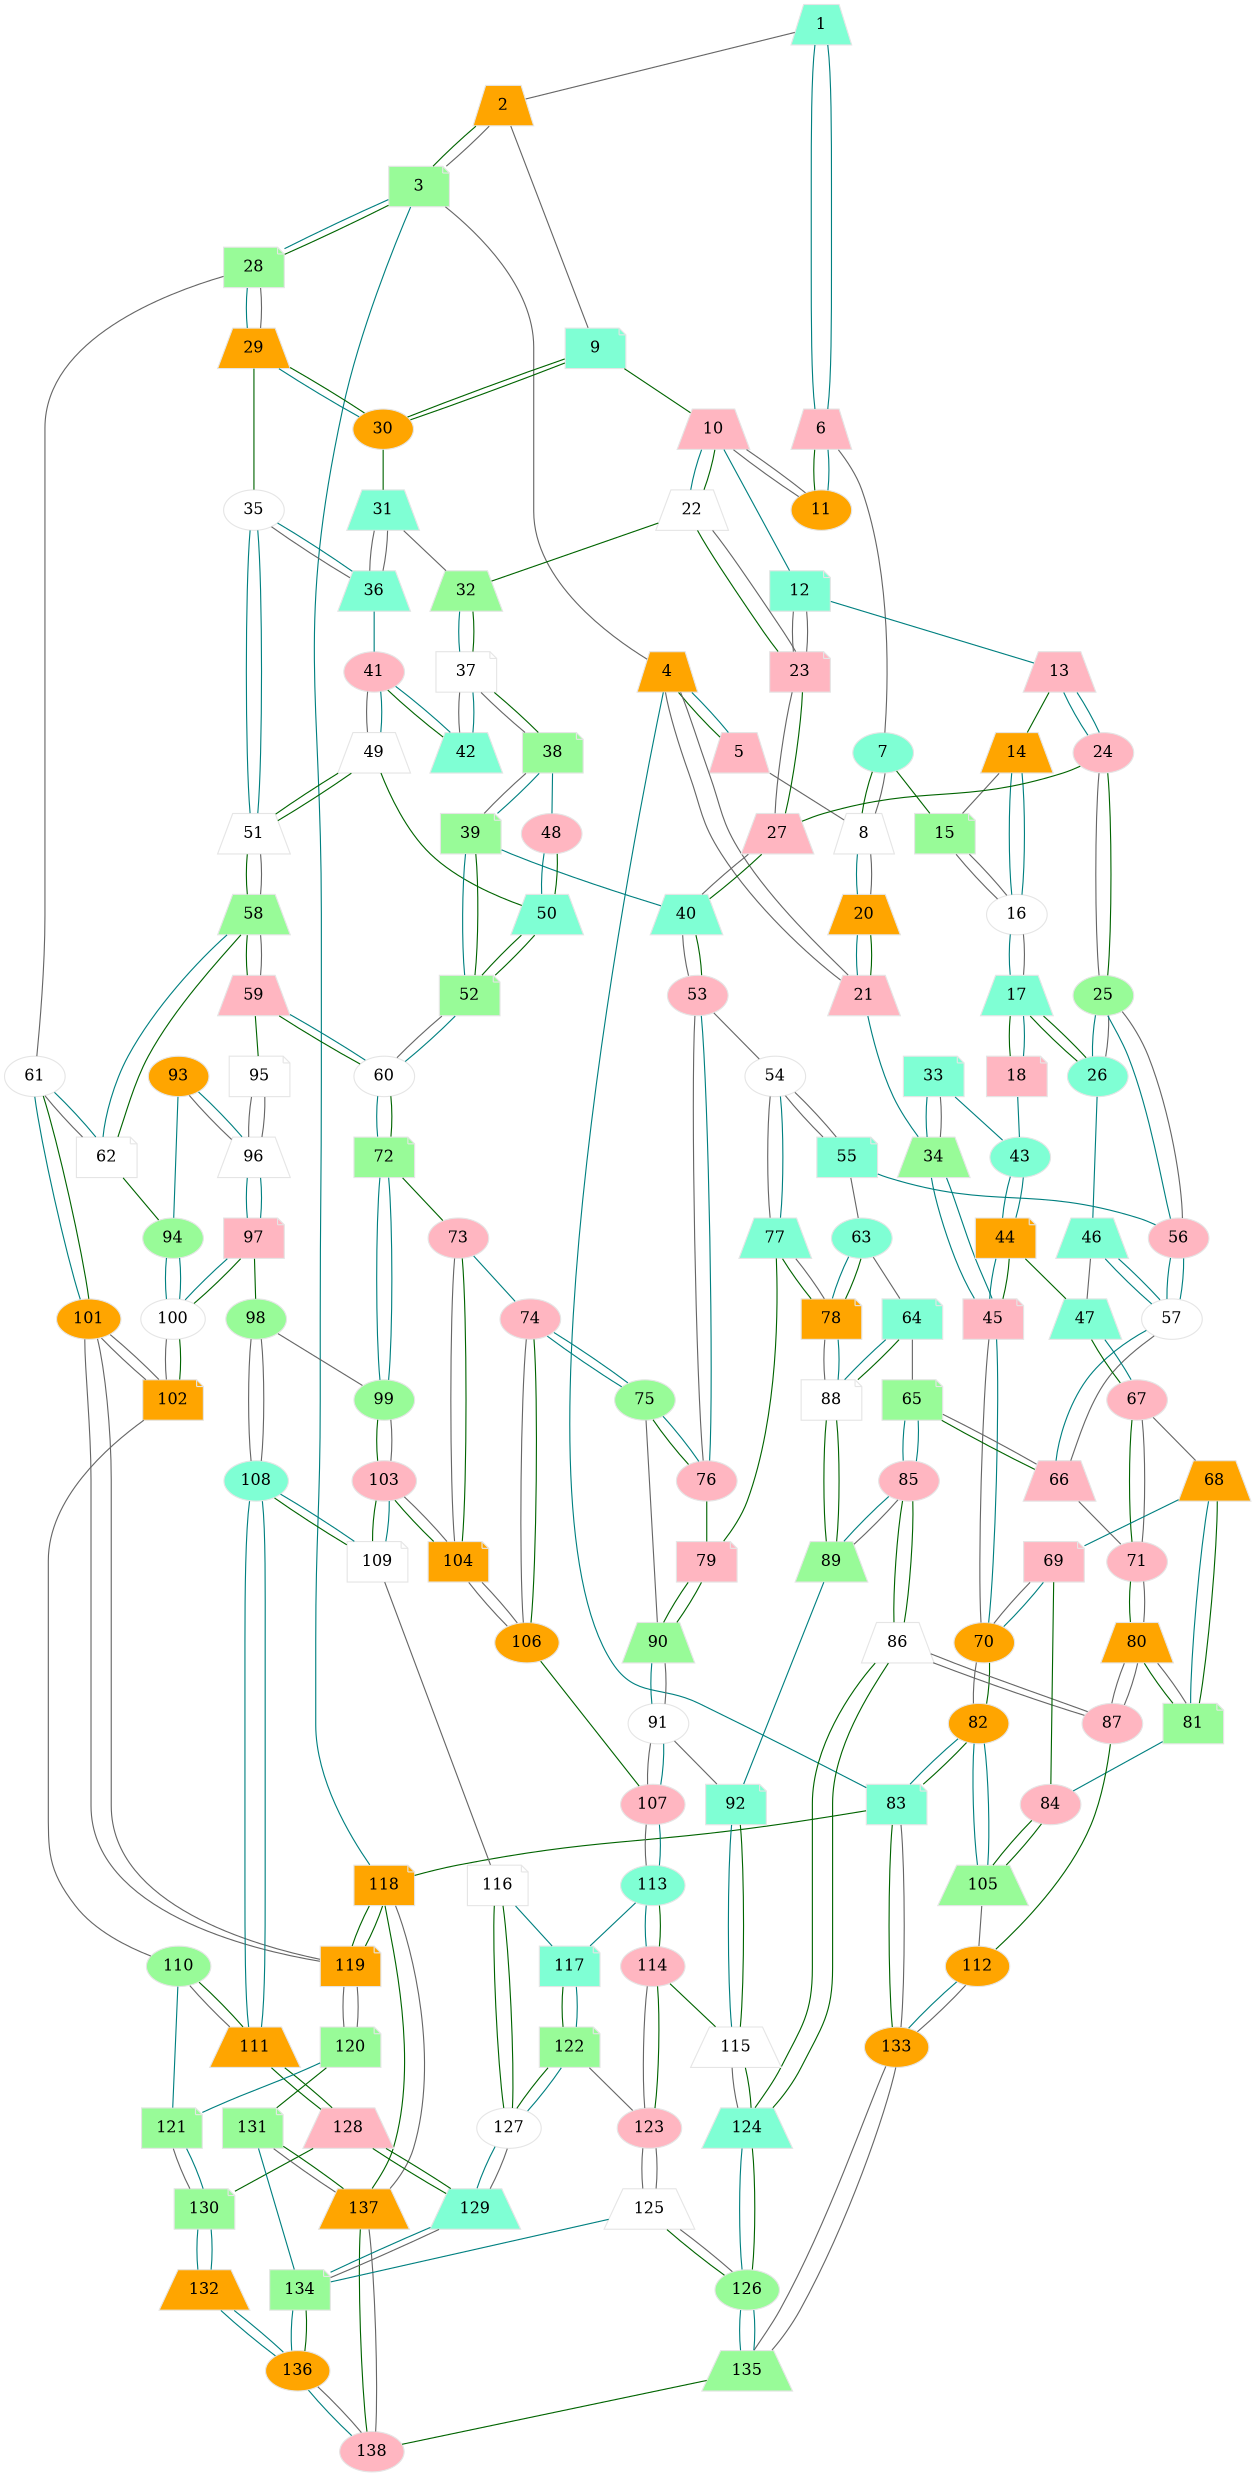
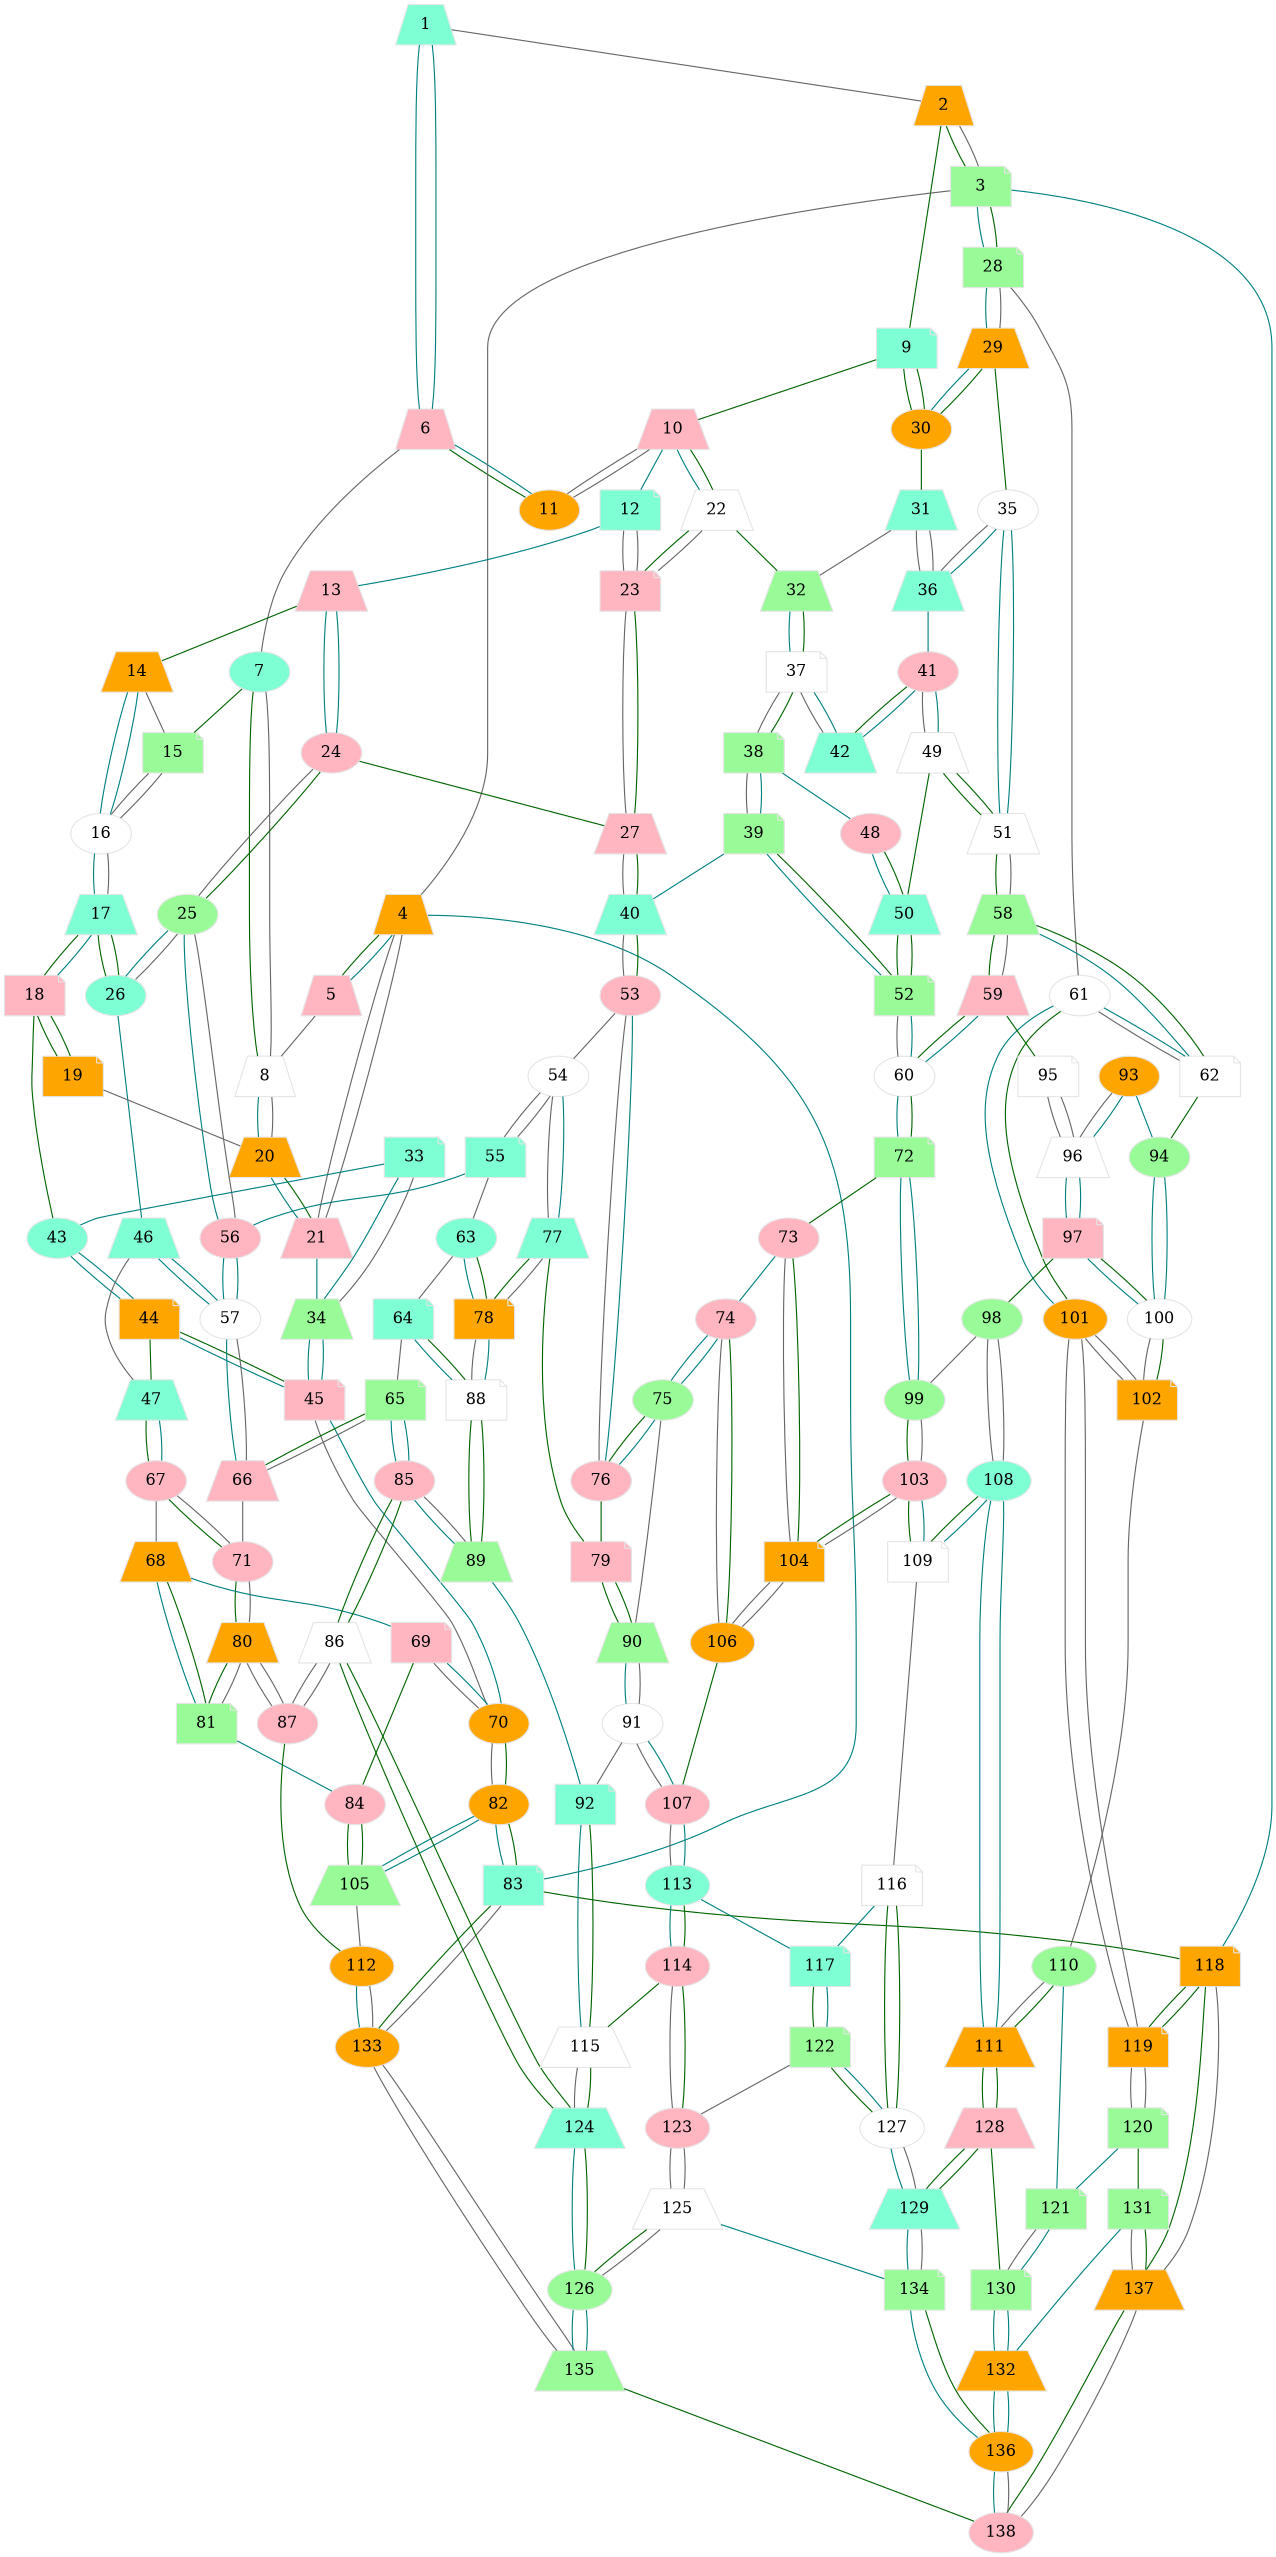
edge "2" -- "9": color gray40 -> darkgreen
node "19": added
edge "18" -- "43": color teal -> darkgreen
edge "131" -- "134": now "131" -- "132"
